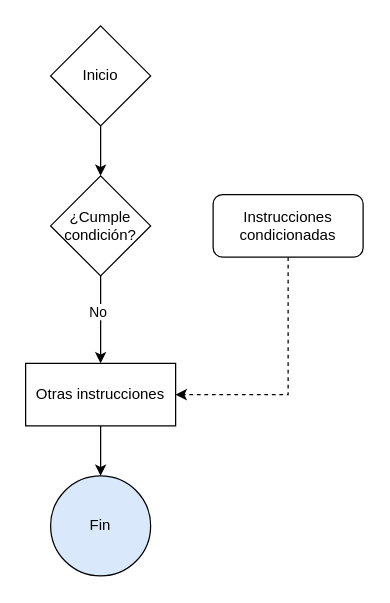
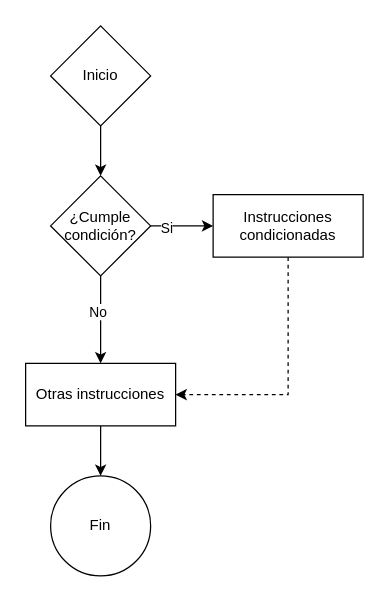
edge "¿Cumple condición?" -> "Instrucciones condicionadas": added, label "Si"
node "Instrucciones condicionadas": shape rounded rectangle -> rectangle
node "Fin": fillcolor #dae8fc -> #ffffff
